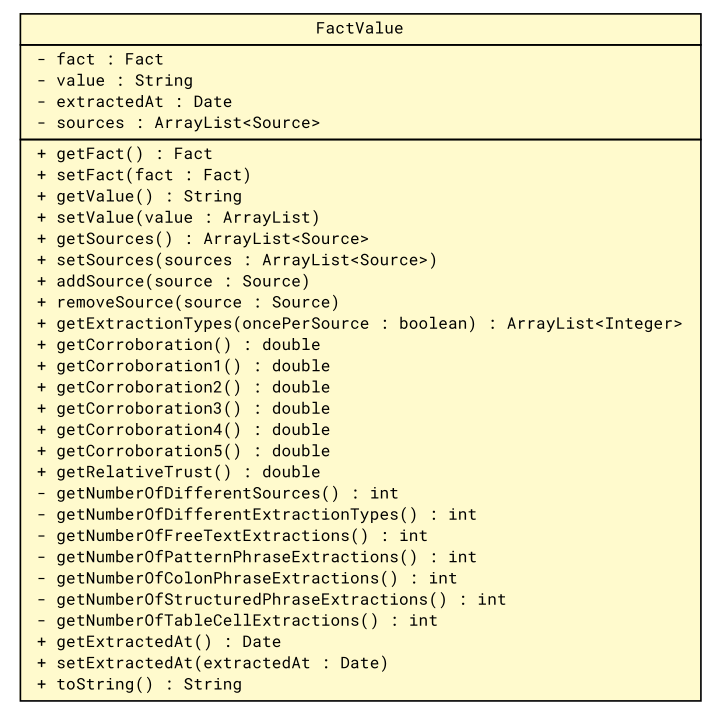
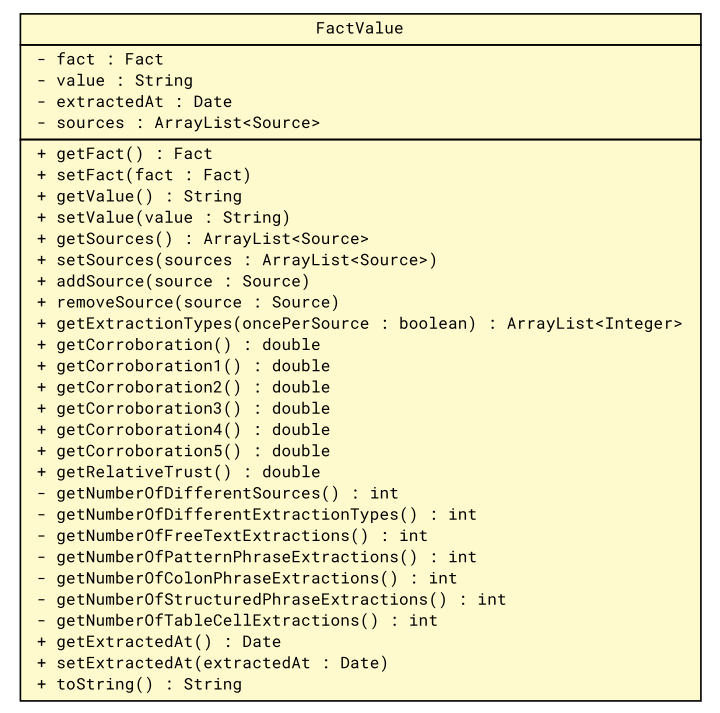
node "FactValue": text "+ setValue(value : ArrayList)" -> "+ setValue(value : String)"
